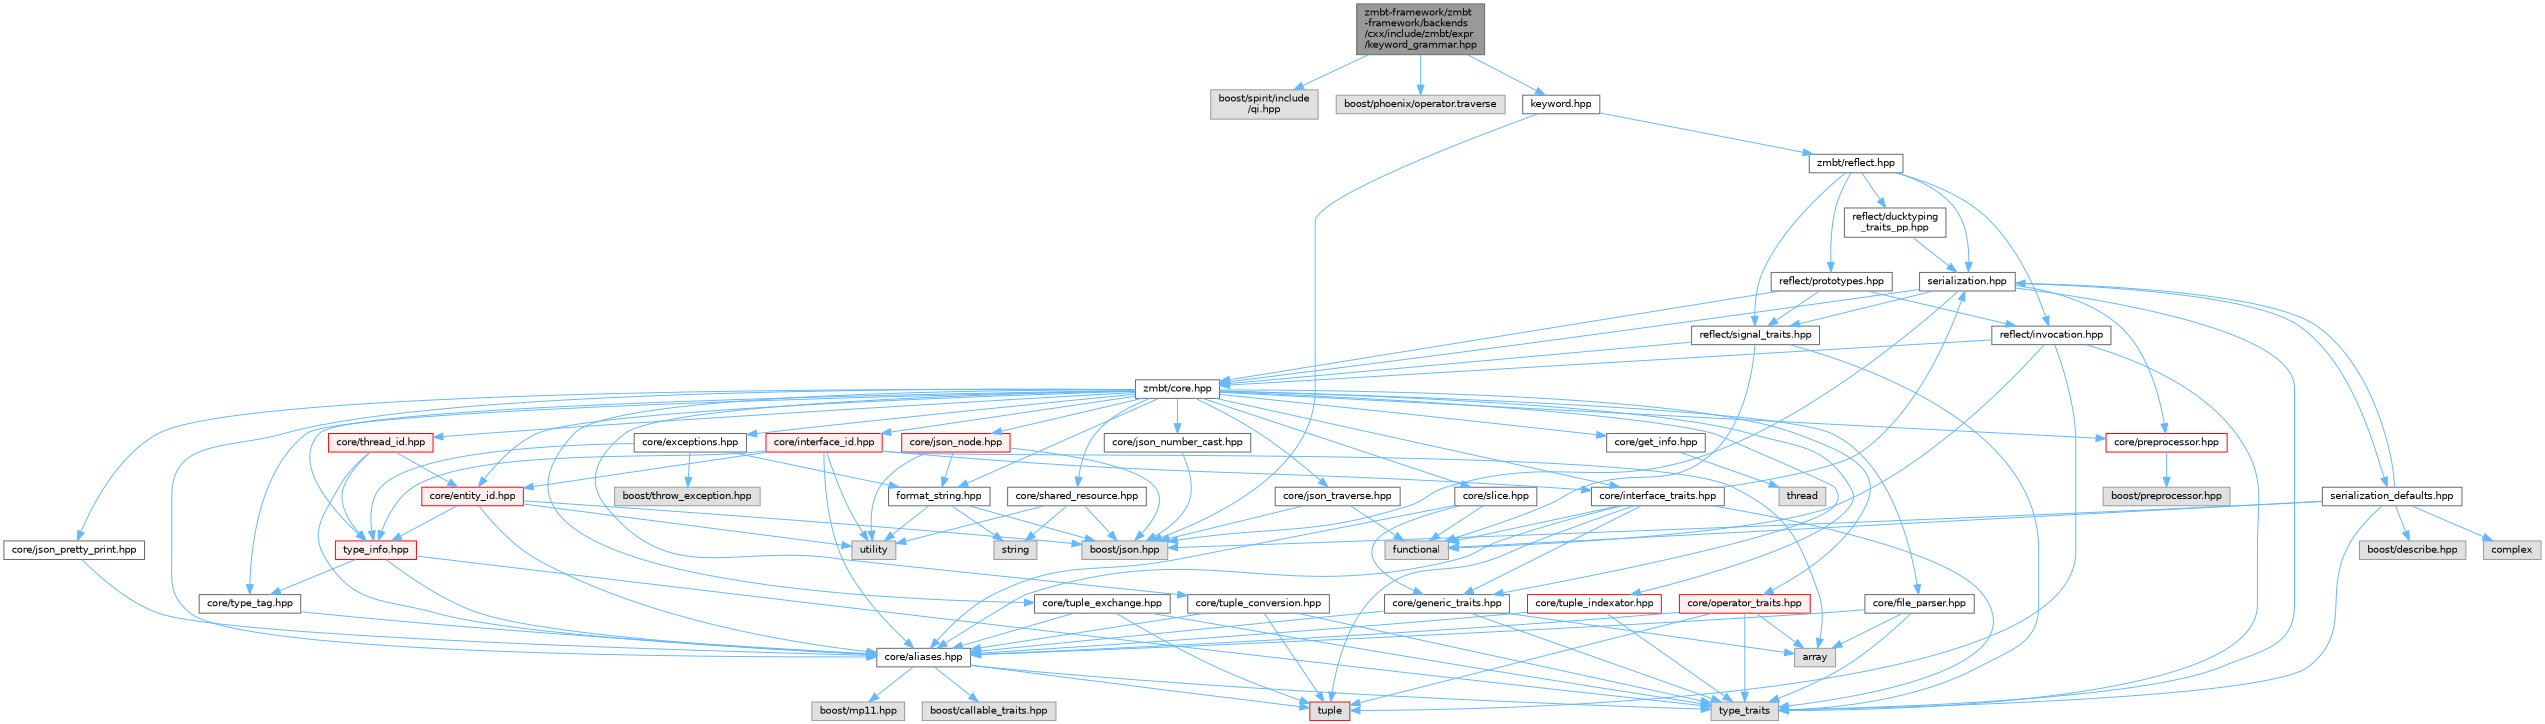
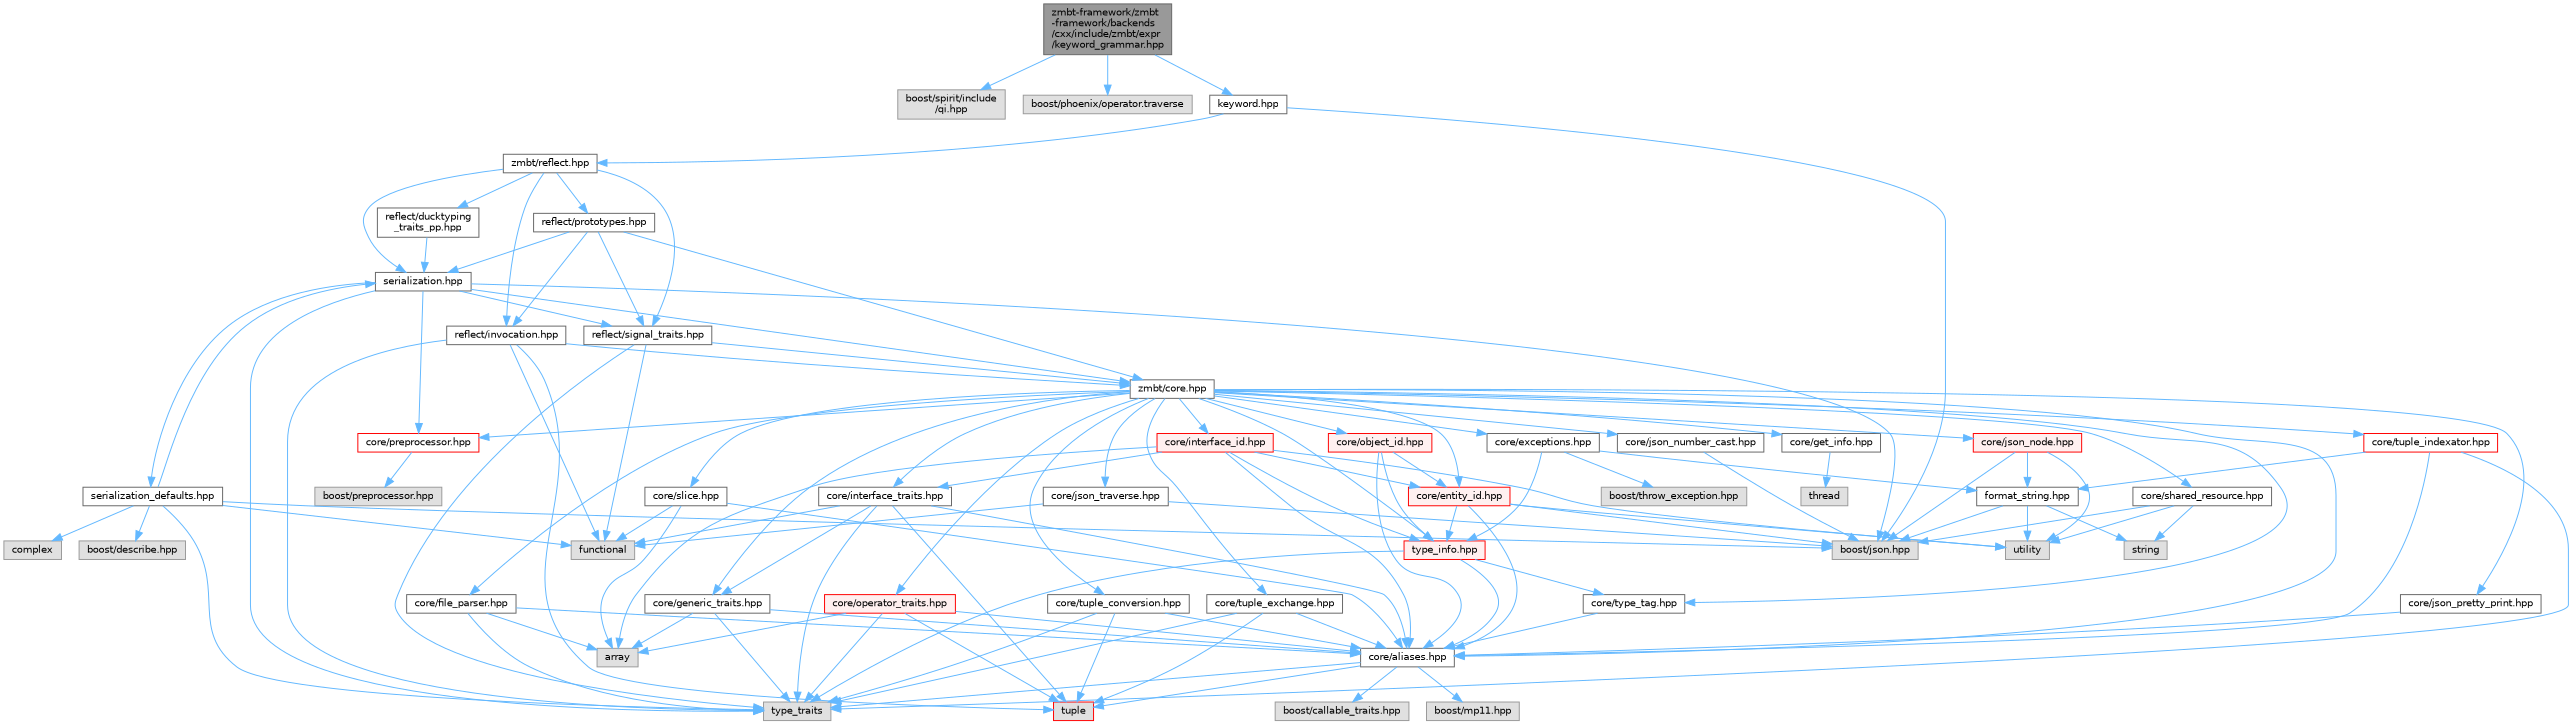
edge "core/interface_traits.hpp" -> "serialization.hpp": now "reflect/prototypes.hpp" -> "serialization.hpp"
edge "zmbt/core.hpp" -> "format_string.hpp": now "core/tuple_indexator.hpp" -> "format_string.hpp"
node "core/thread_id.hpp": label "core/thread_id.hpp" -> "core/object_id.hpp"
edge "core/slice.hpp" -> "core/generic_traits.hpp": now "core/slice.hpp" -> "array"
